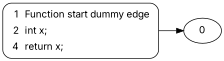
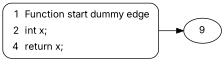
node "0": label "0" -> "9"
